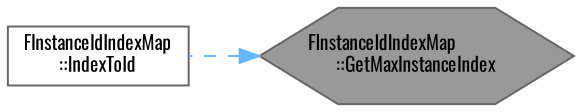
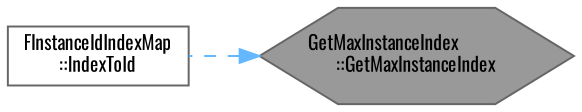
node "FInstanceIdIndexMap ::GetMaxInstanceIndex": label "FInstanceIdIndexMap ::GetMaxInstanceIndex" -> "GetMaxInstanceIndex ::GetMaxInstanceIndex"
